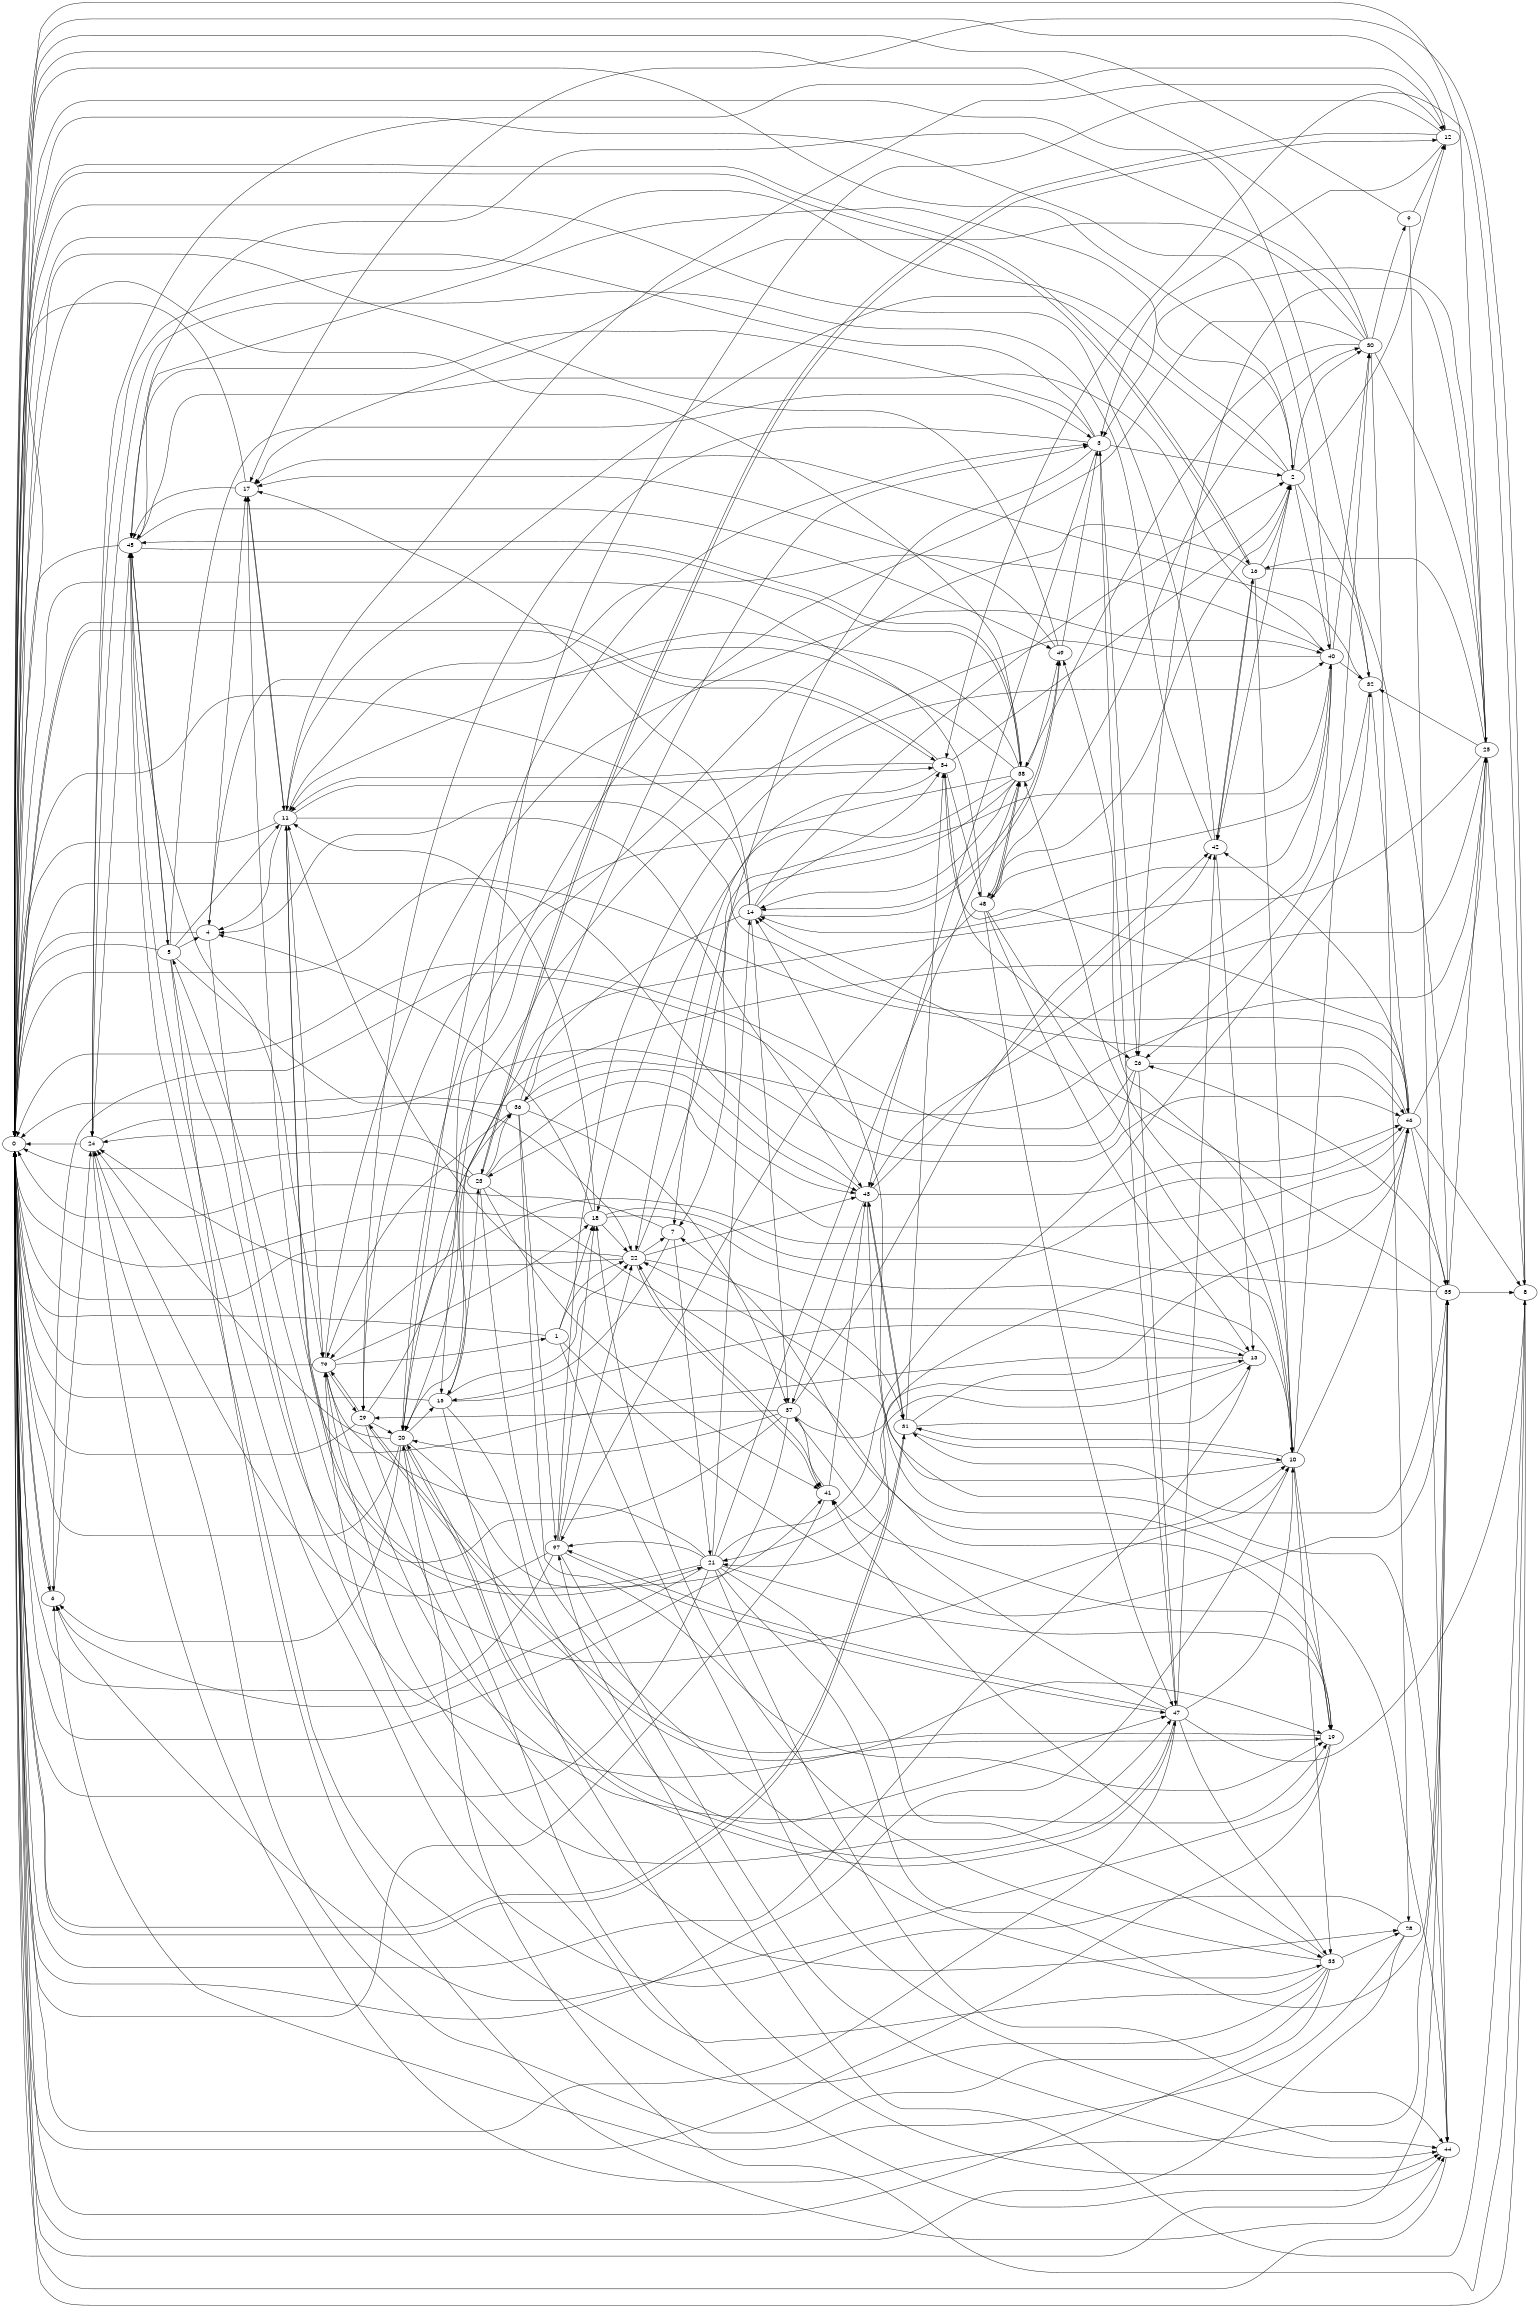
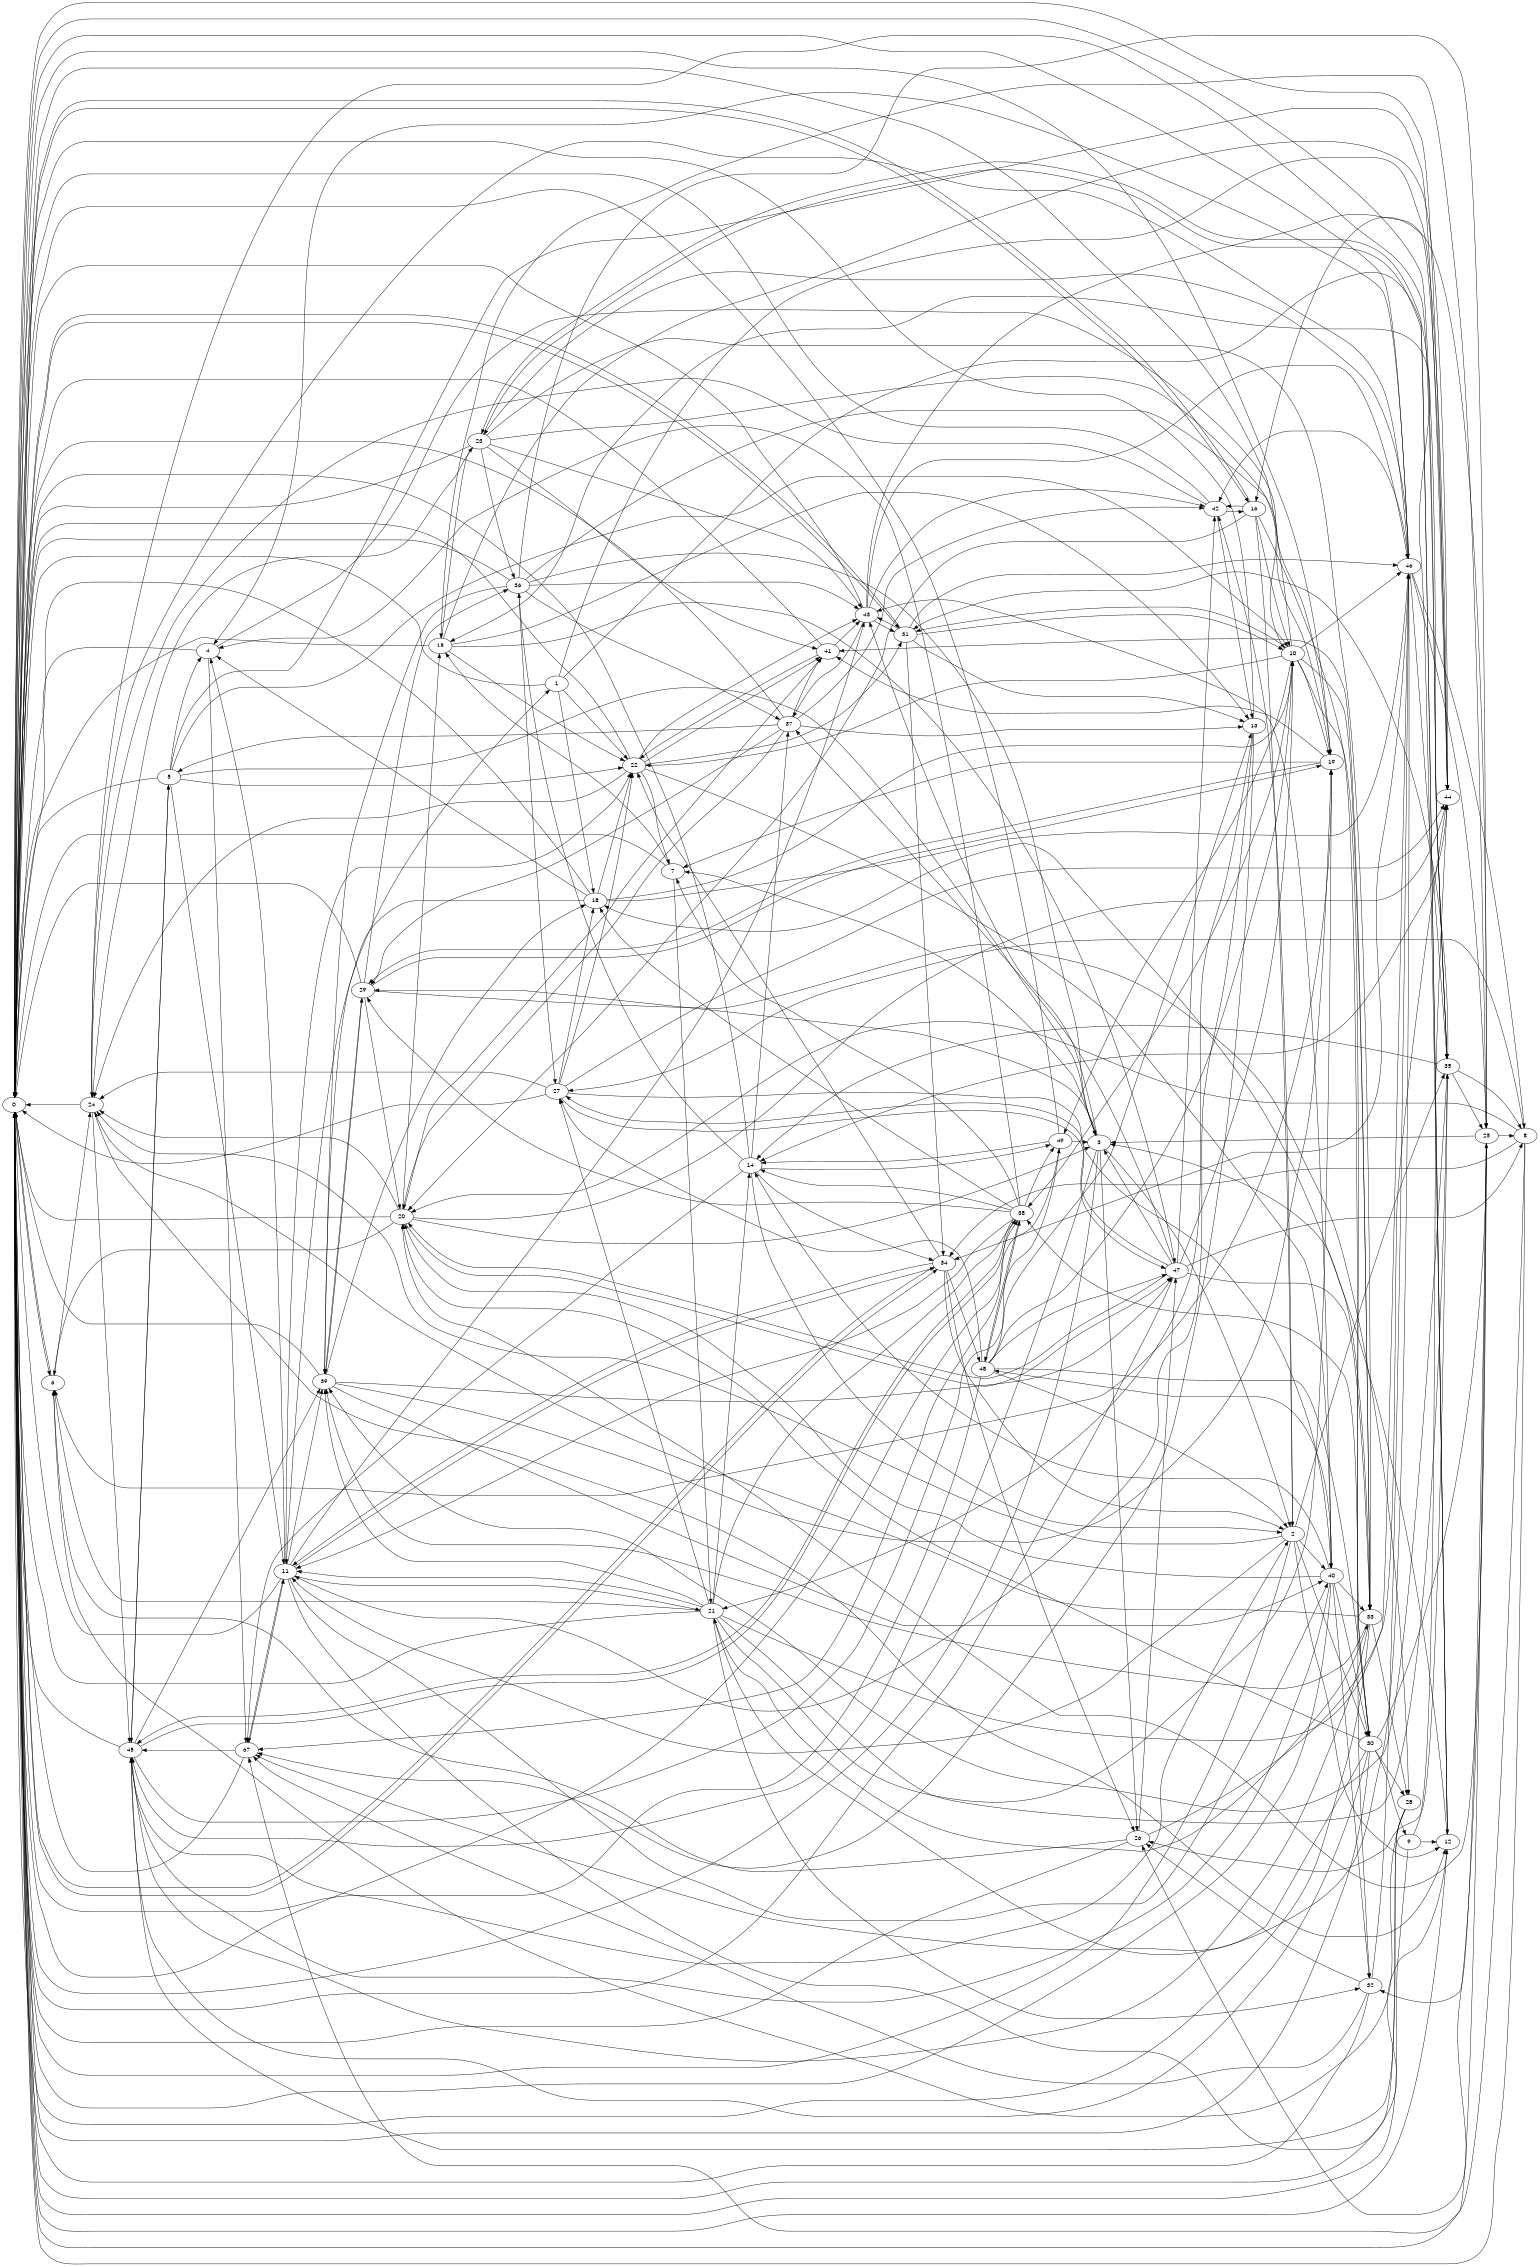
node "17": label "17" -> "67"
edge "11" -> "22": added
node "79": label "79" -> "39"
node "97": label "97" -> "27"
edge "40" -> "33": added
